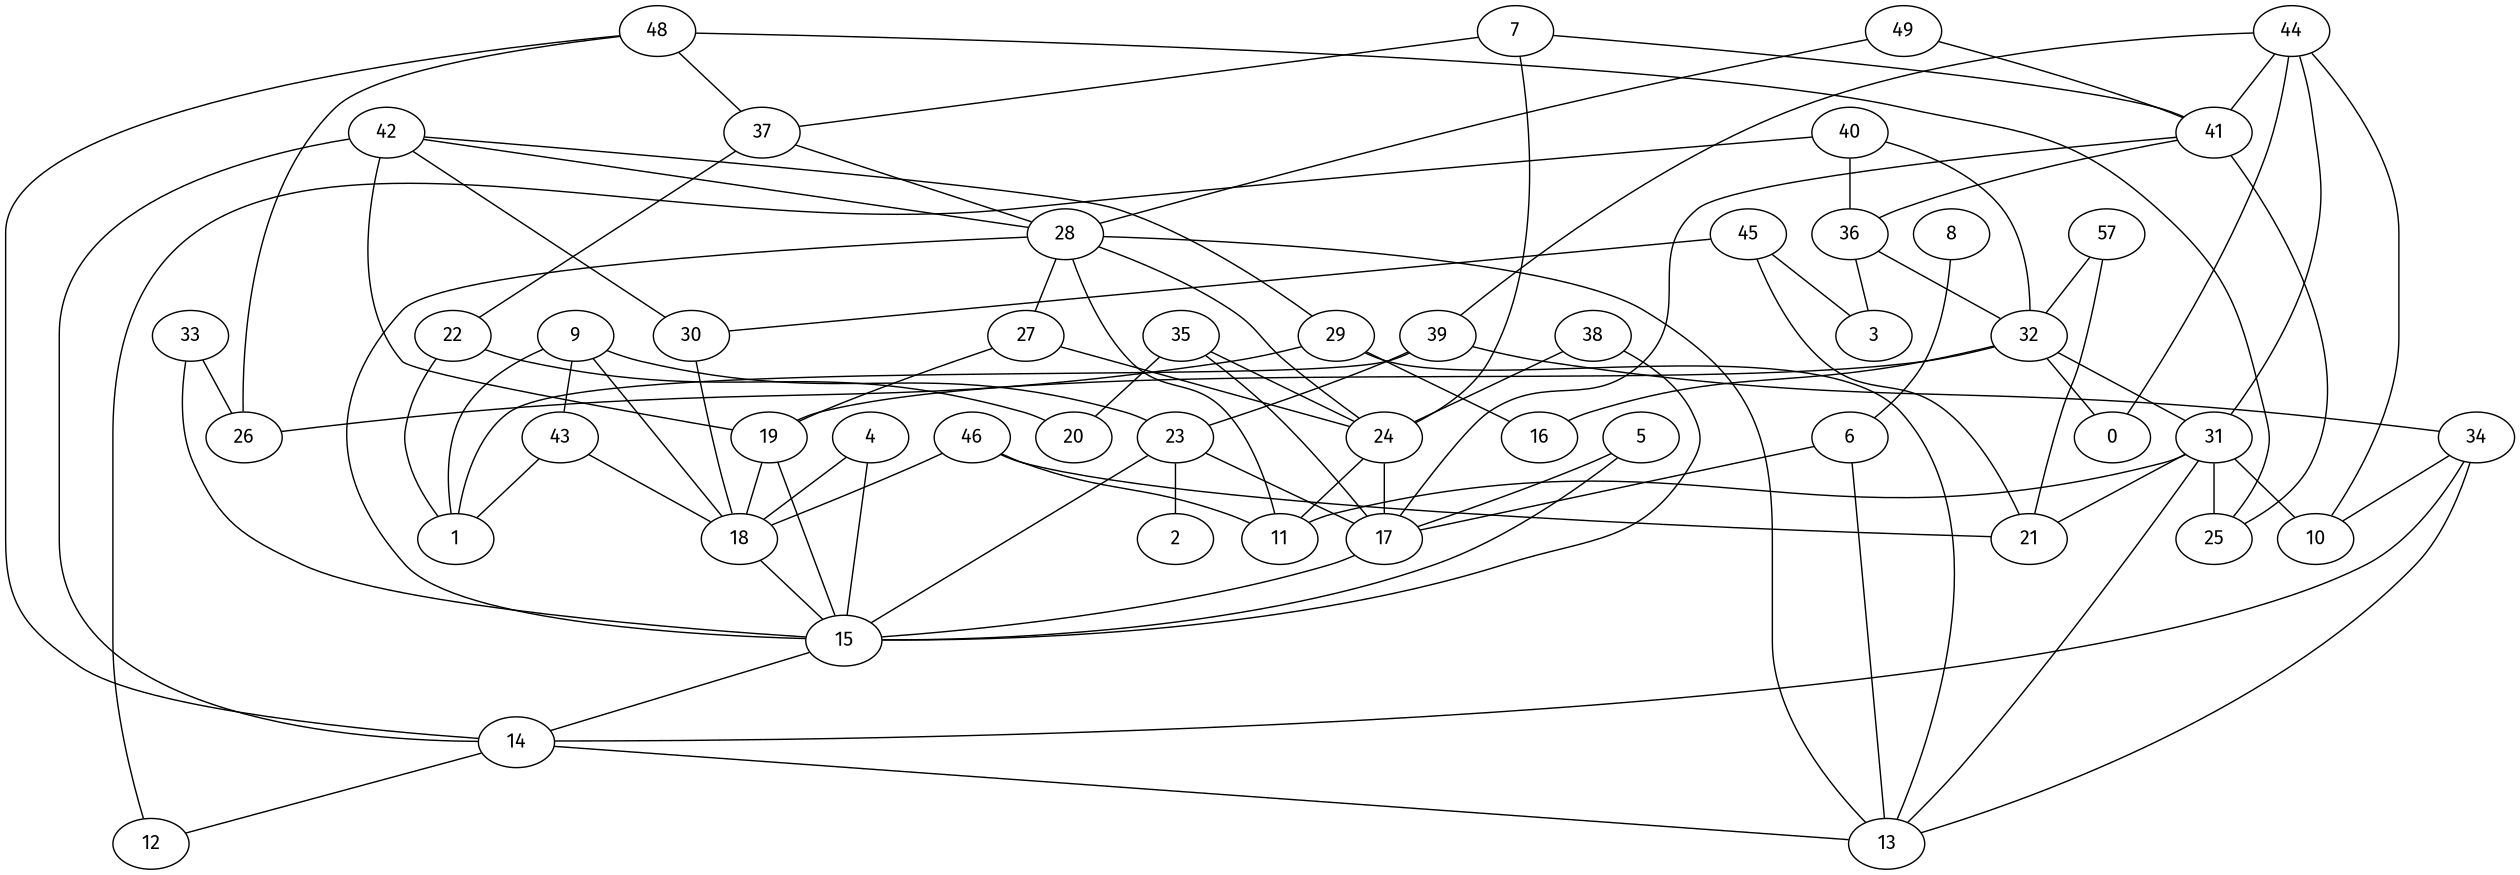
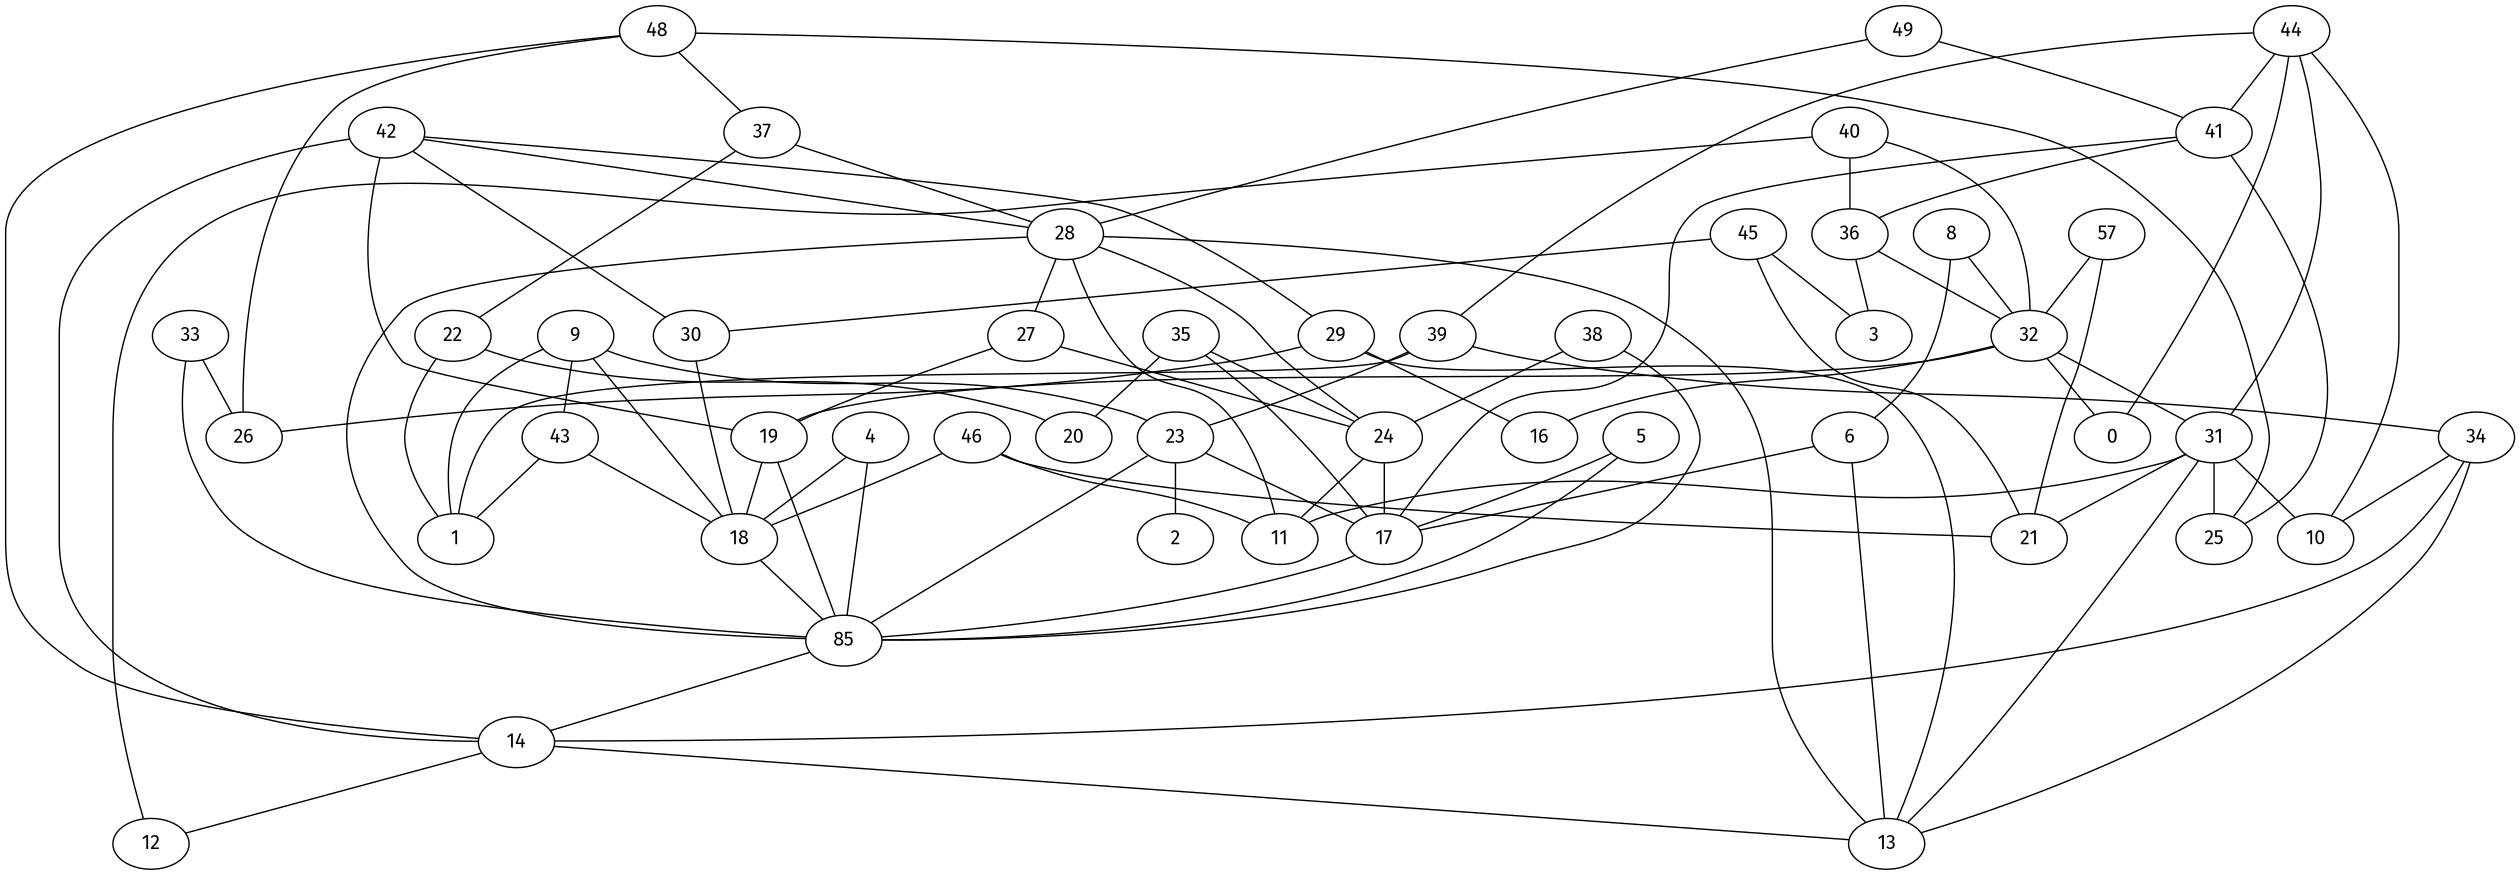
node "7": removed
edge "8" -- "32": added
node "15": label "15" -> "85"
